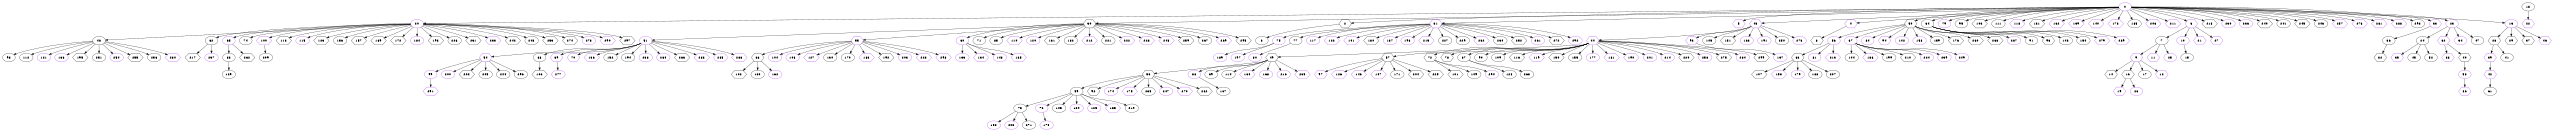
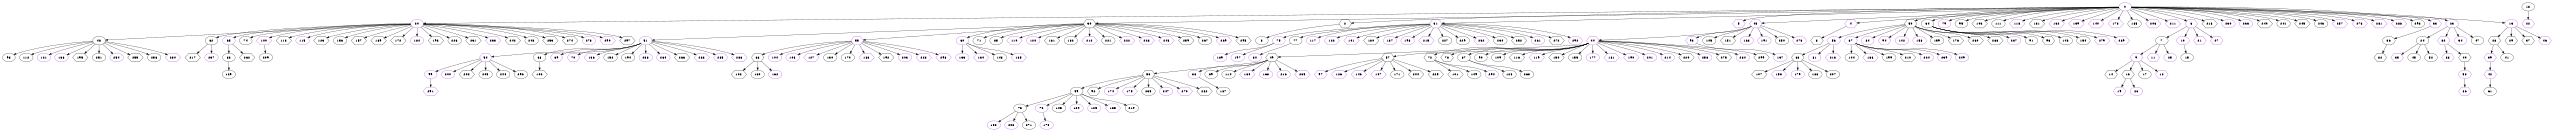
node "148": color purple -> black
node "277": removed
